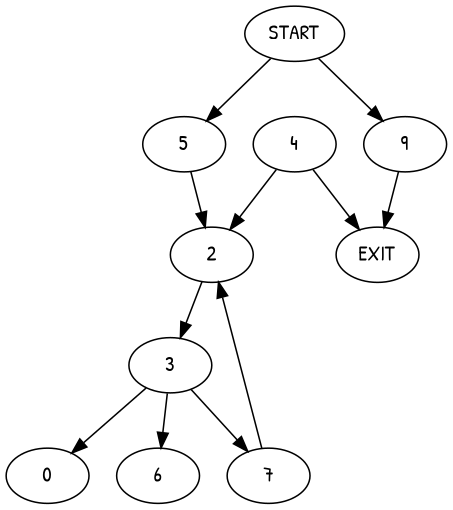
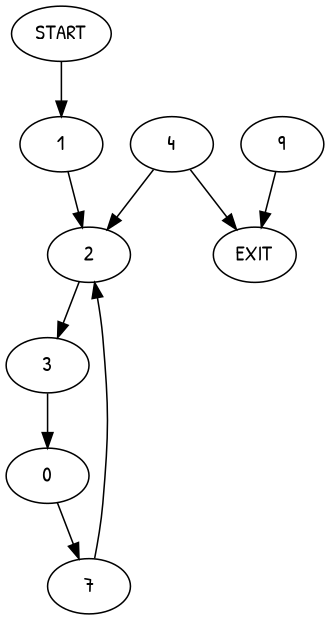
edge "START" -> "9": removed
node "5": label "5" -> "1"
edge "3" -> "7": now "0" -> "7"
node "6": removed
